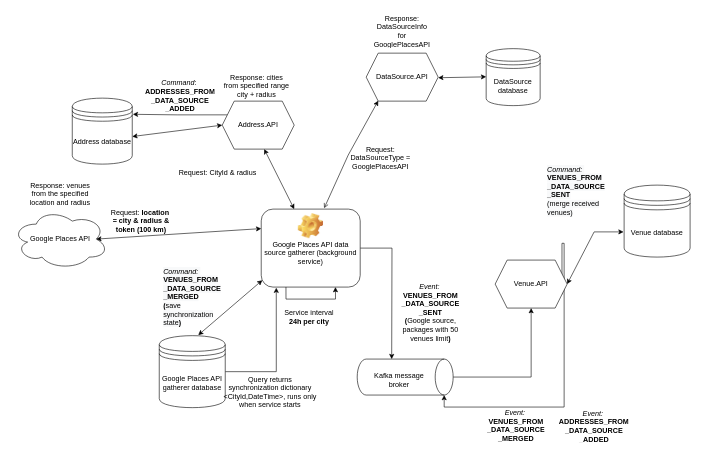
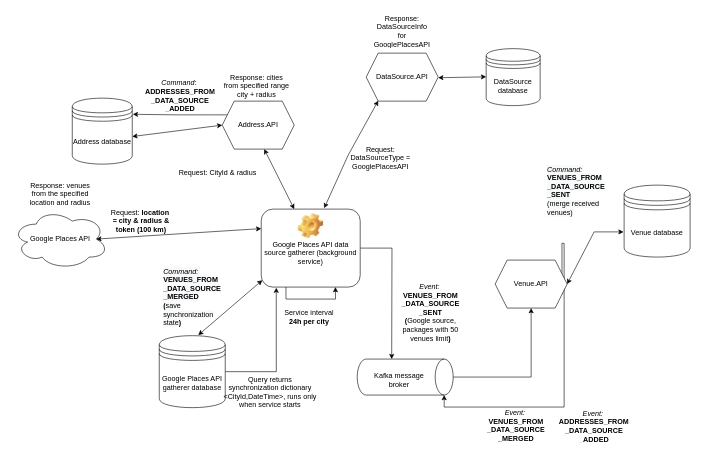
edge "DataSource.API" -- "Google Places API data source gatherer (background service)": arrowhead open -> classic
